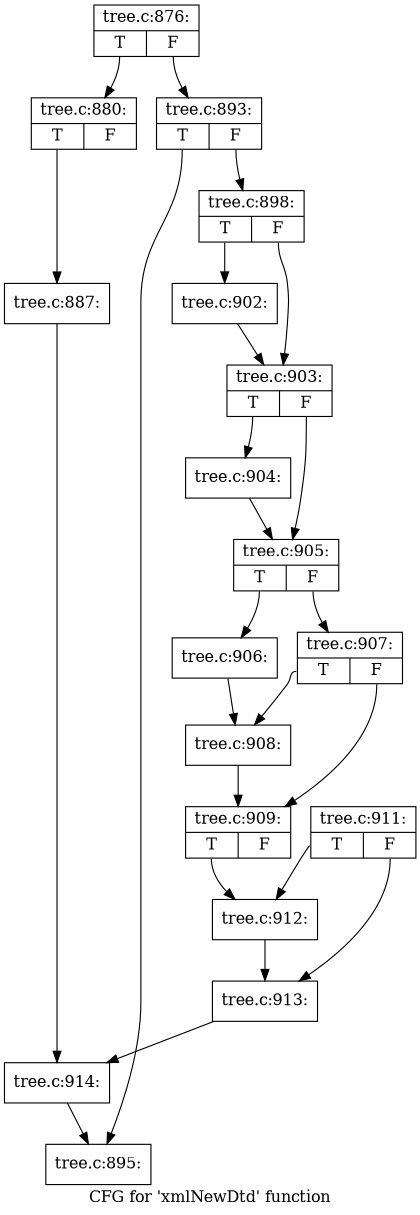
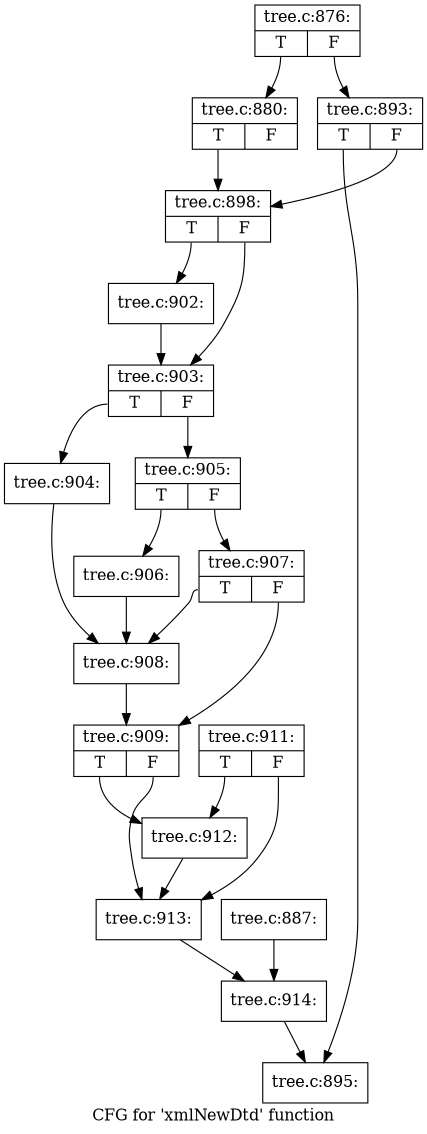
edge "tree.c:880:" -> "tree.c:887:": now "tree.c:880:" -> "tree.c:898:"
edge "tree.c:904:" -> "tree.c:905:": now "tree.c:904:" -> "tree.c:908:"
edge "tree.c:909:" -> "tree.c:913:": added
